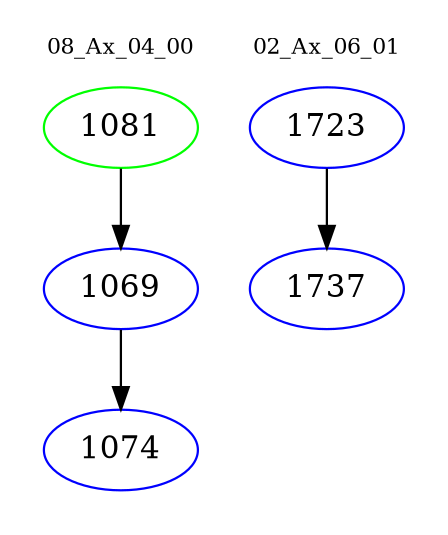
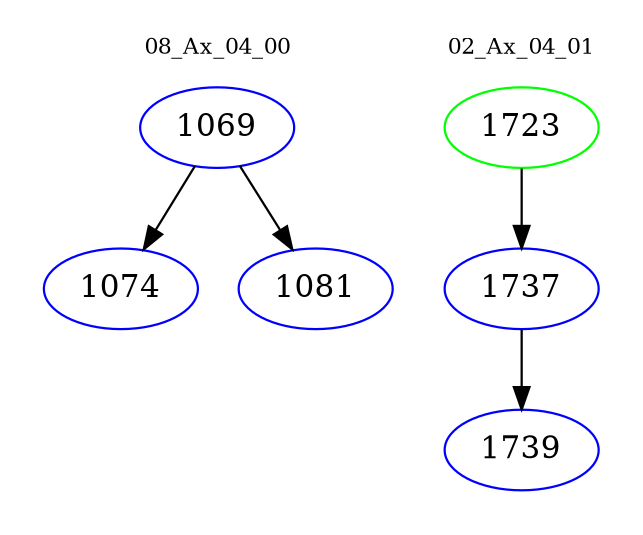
cluster "02_Ax_06_01": label "02_Ax_06_01" -> "02_Ax_04_01"
node "1081": color green -> blue
node "1723": color blue -> green
edge "1081" -> "1069": reversed
node "1739": added
